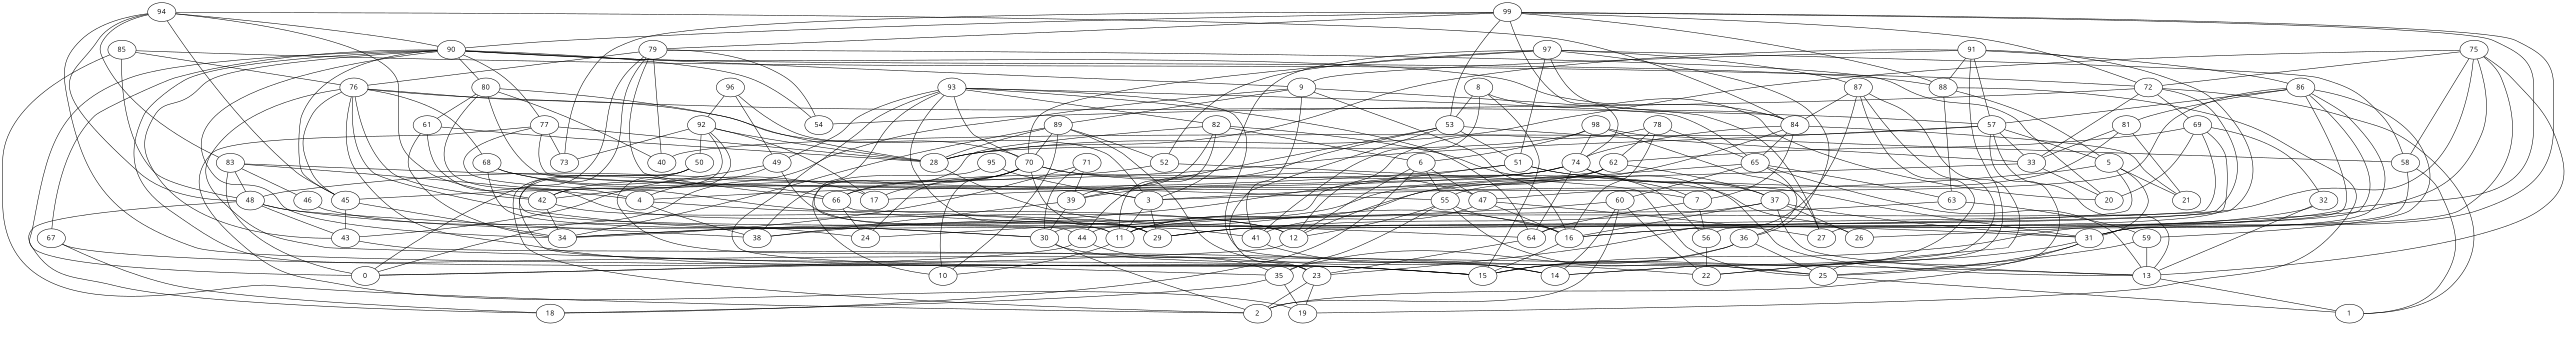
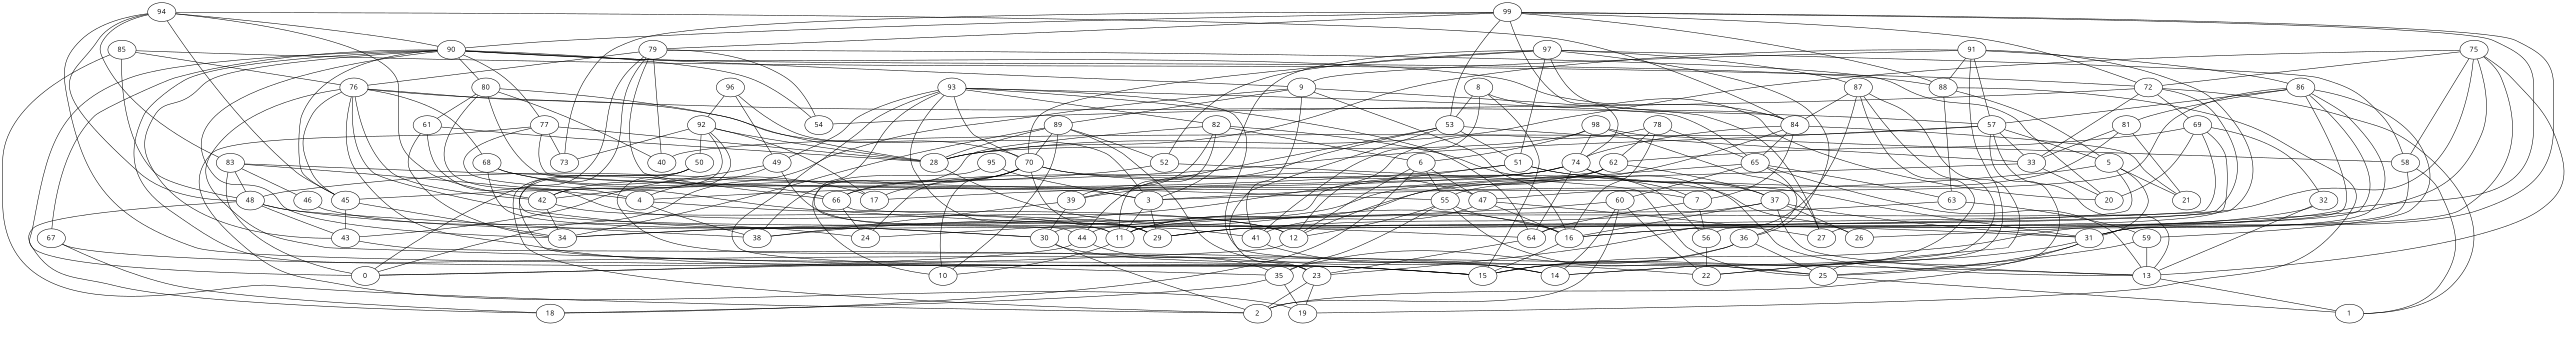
node "71": removed
